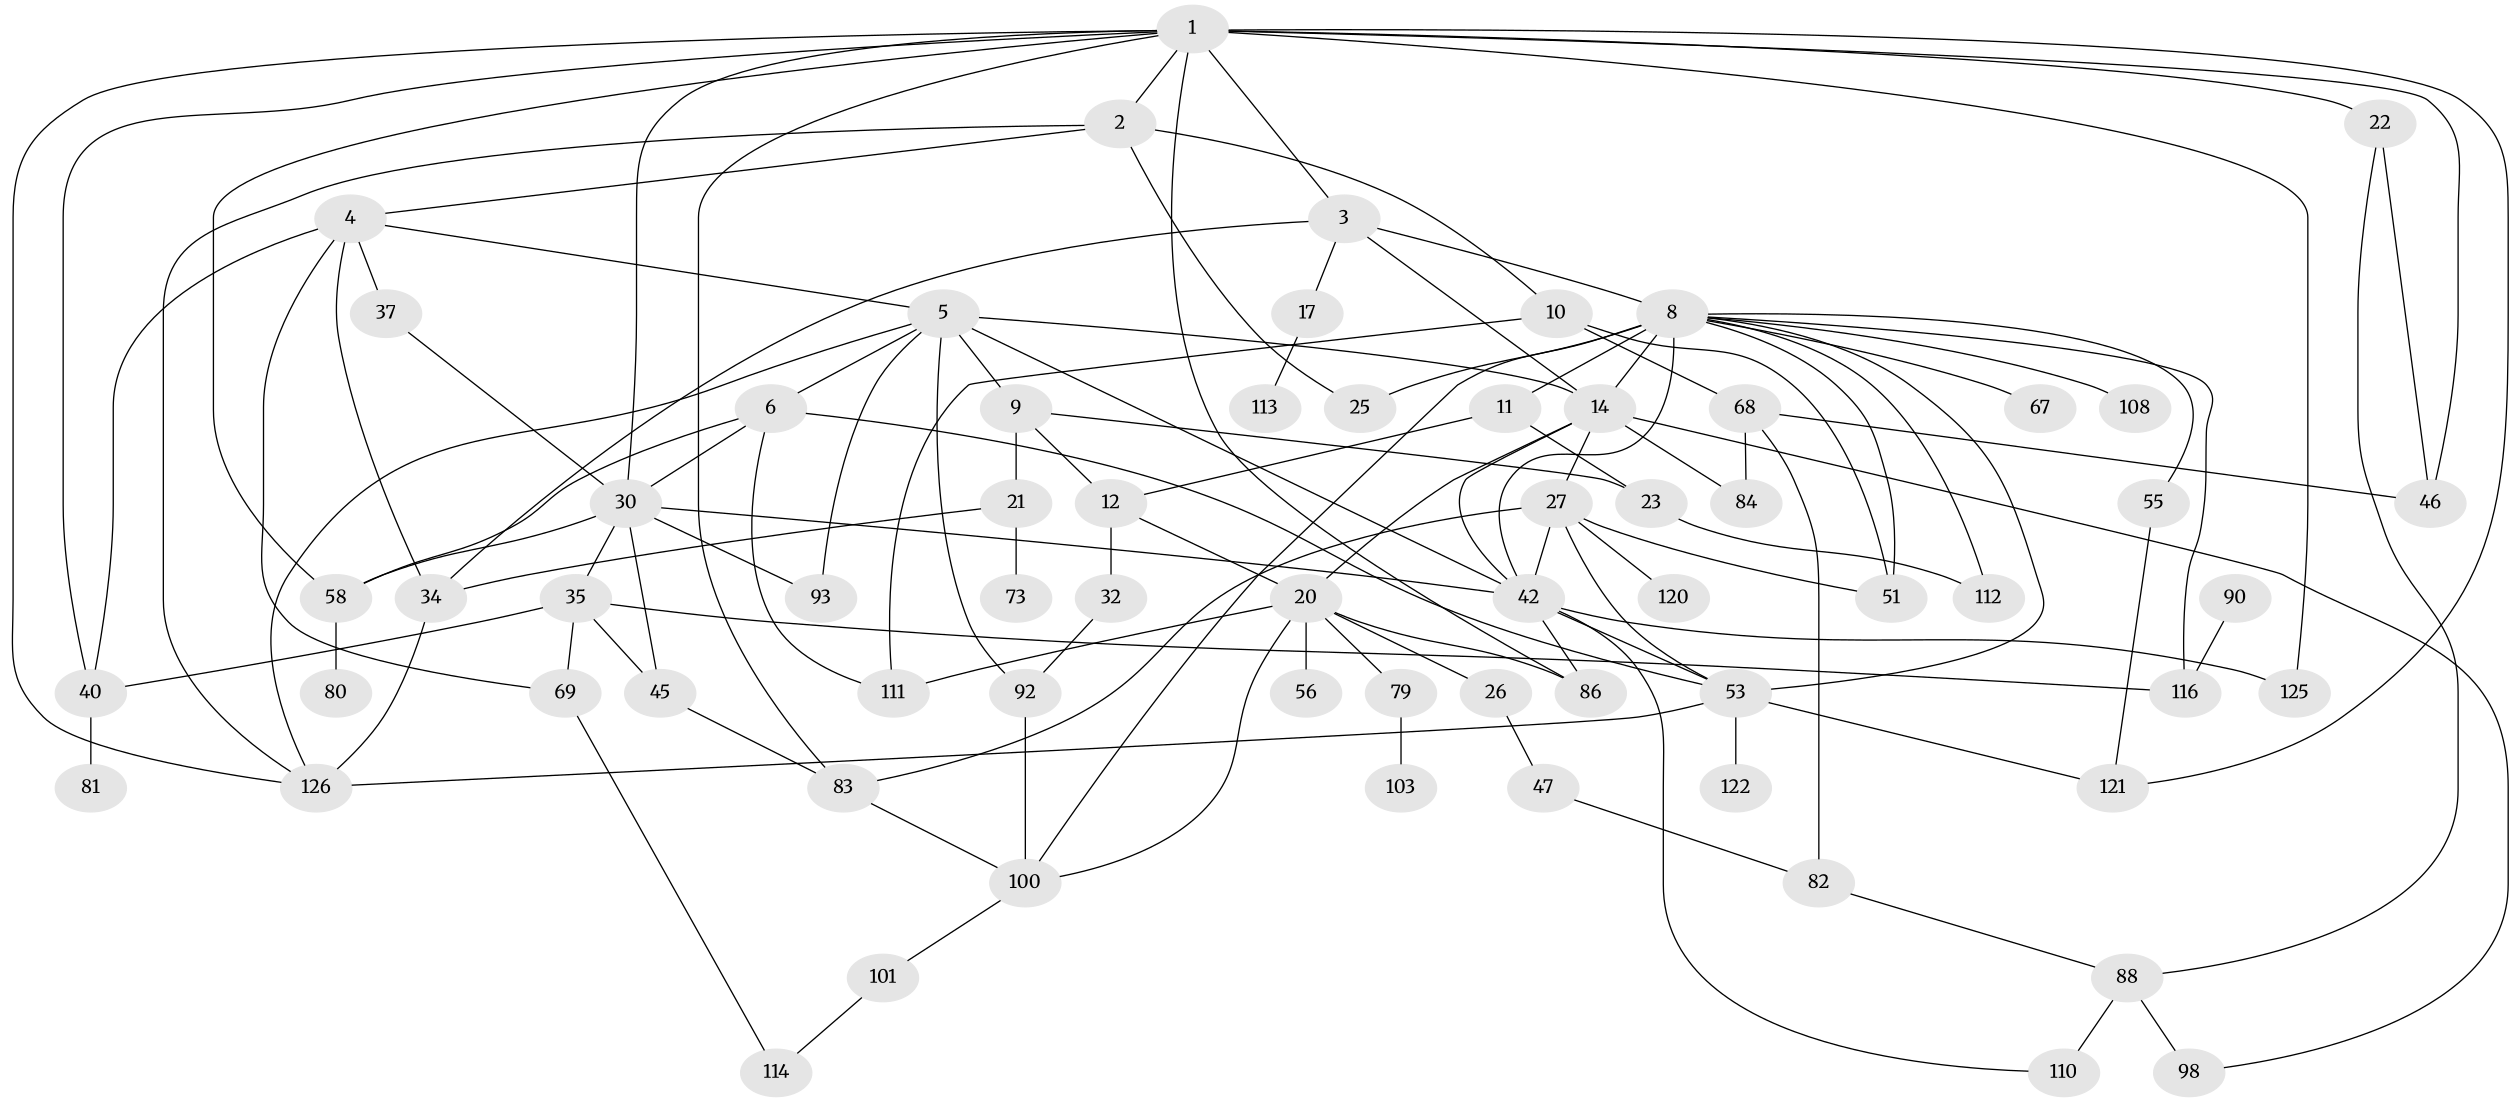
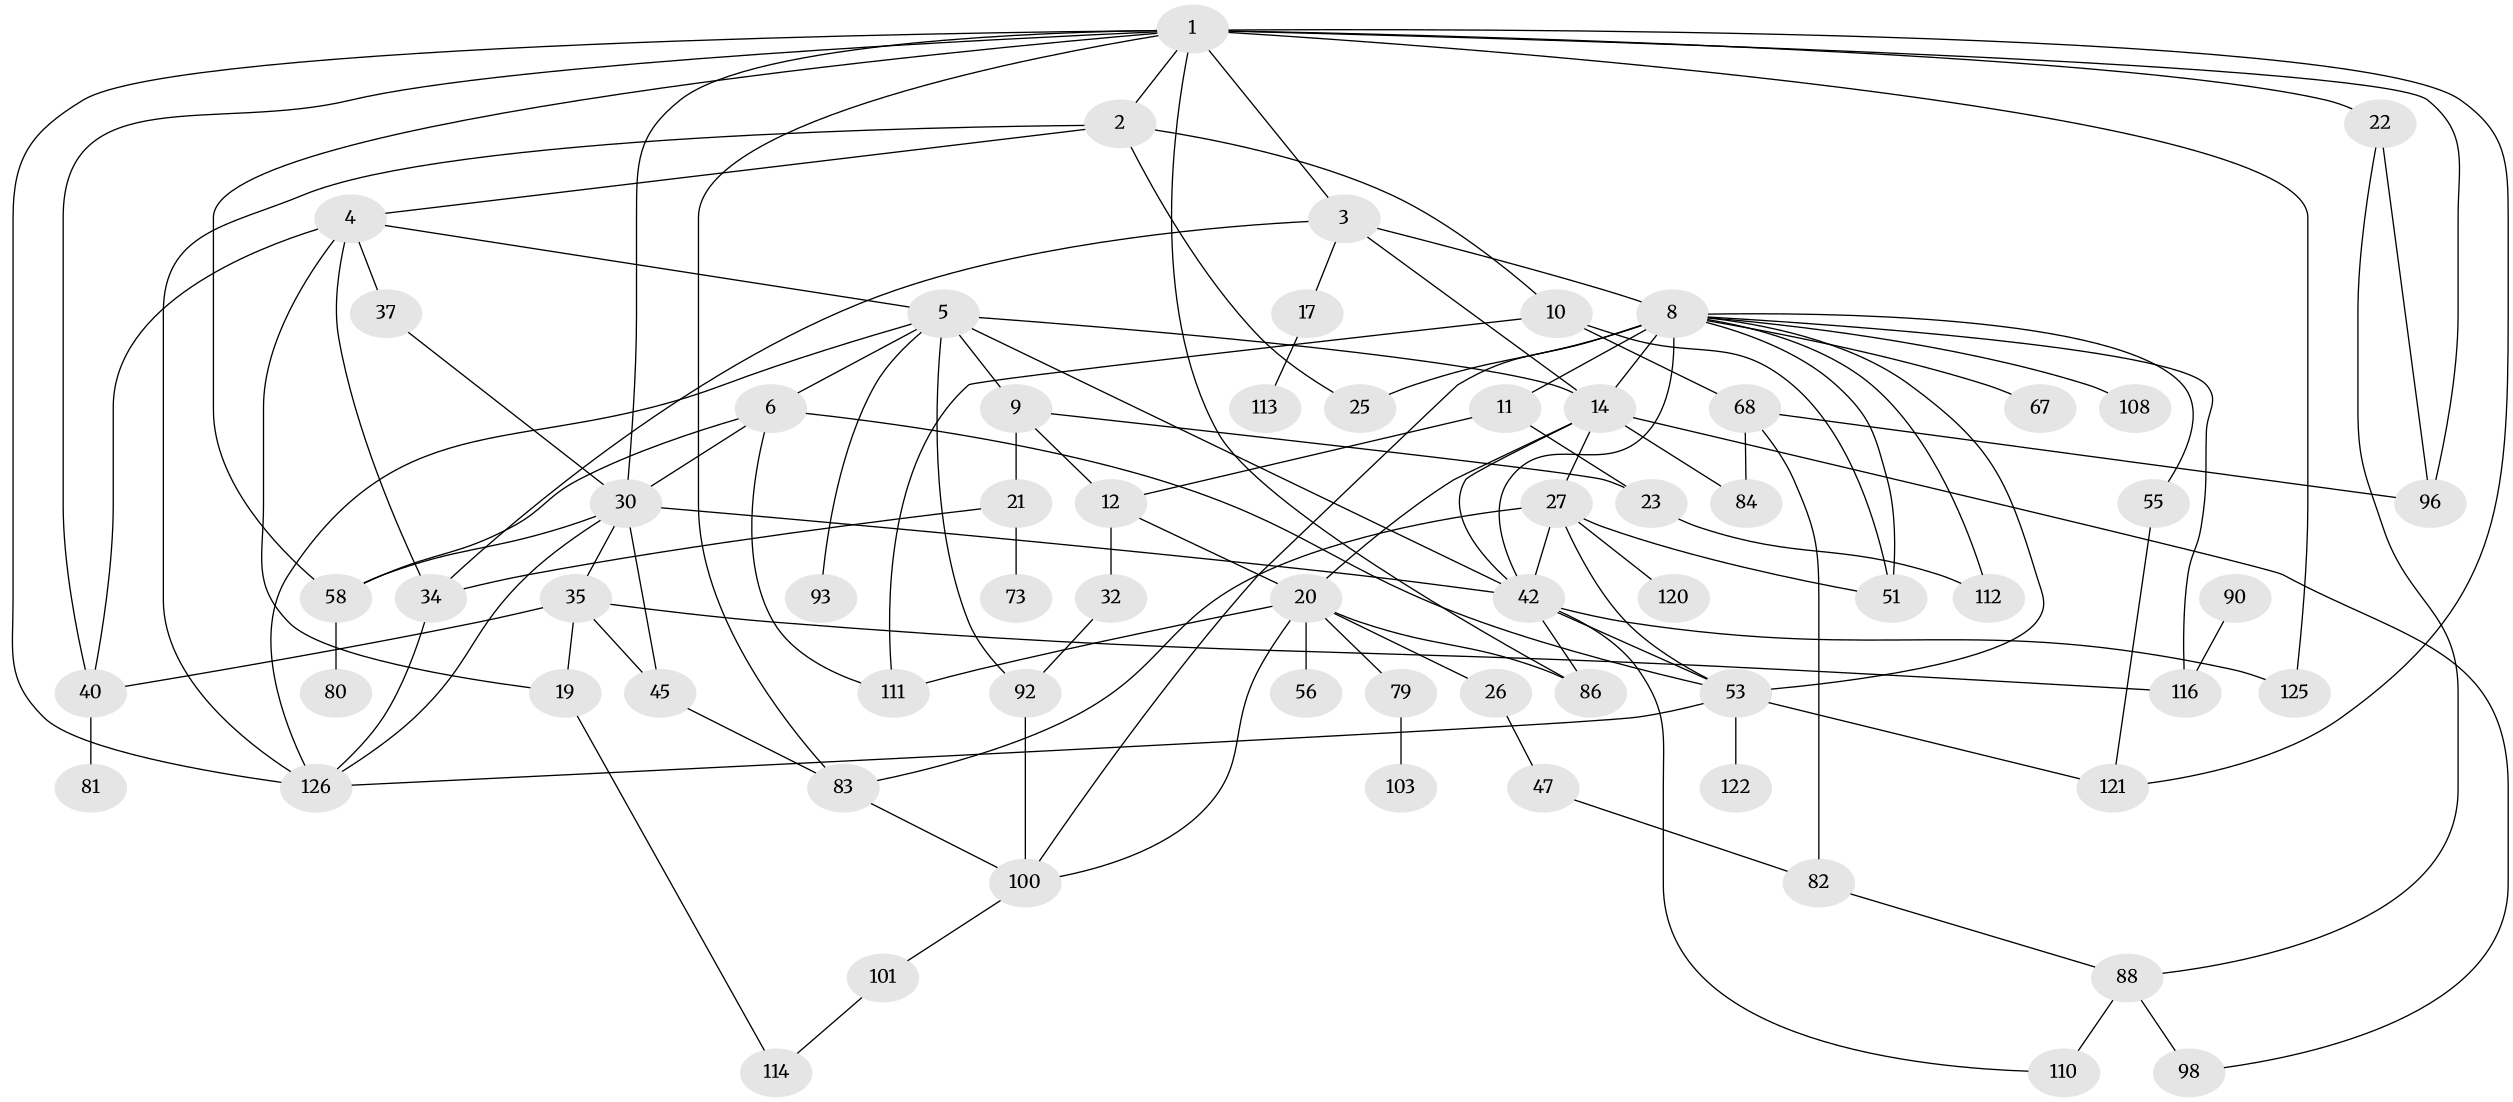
node "46": label "46" -> "96"
edge "30" -- "93": now "30" -- "126"
node "69": label "69" -> "19"
